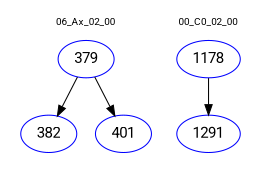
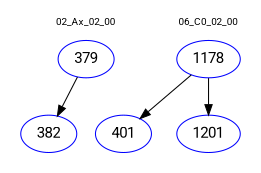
cluster "06_Ax_02_00": label "06_Ax_02_00" -> "02_Ax_02_00"
cluster "00_C0_02_00": label "00_C0_02_00" -> "06_C0_02_00"
edge "379" -> "401": now "1178" -> "401"
node "1291": label "1291" -> "1201"
